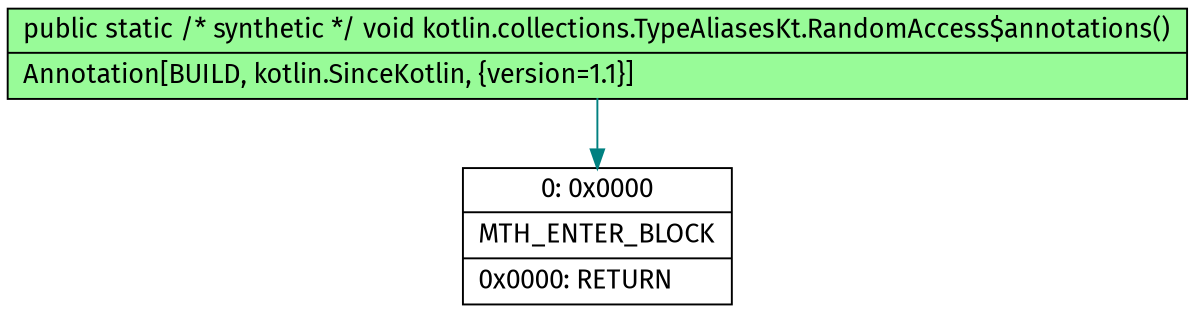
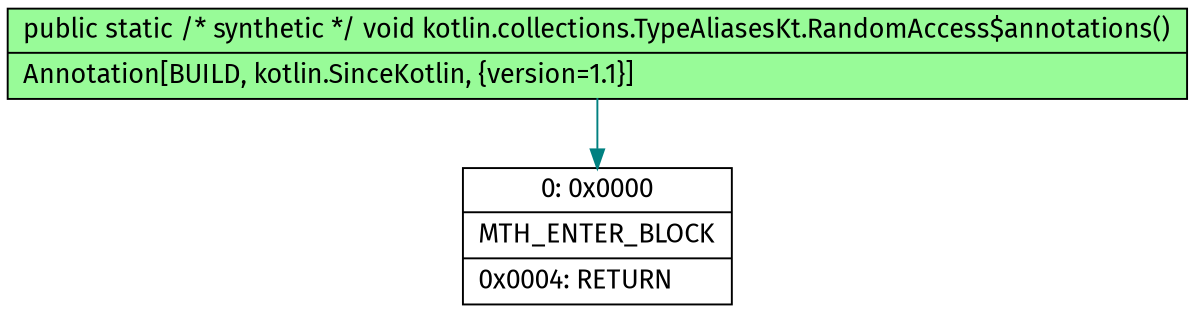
node "0: 0x0000": text "0x0000: RETURN" -> "0x0004: RETURN"
